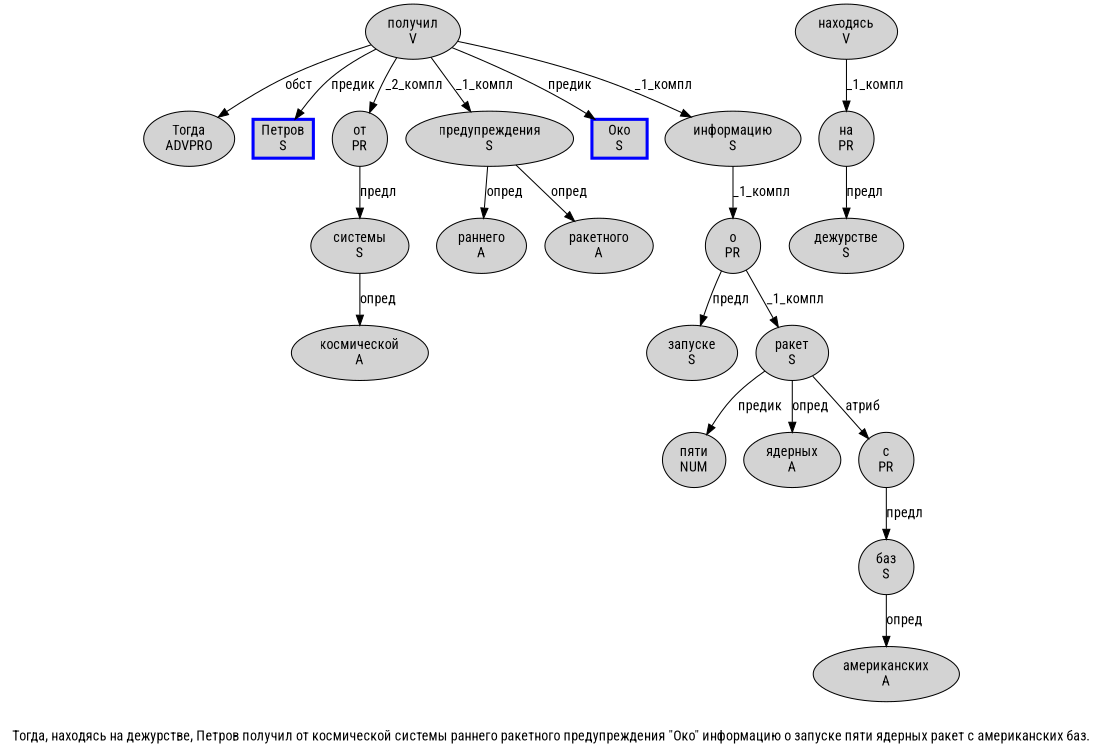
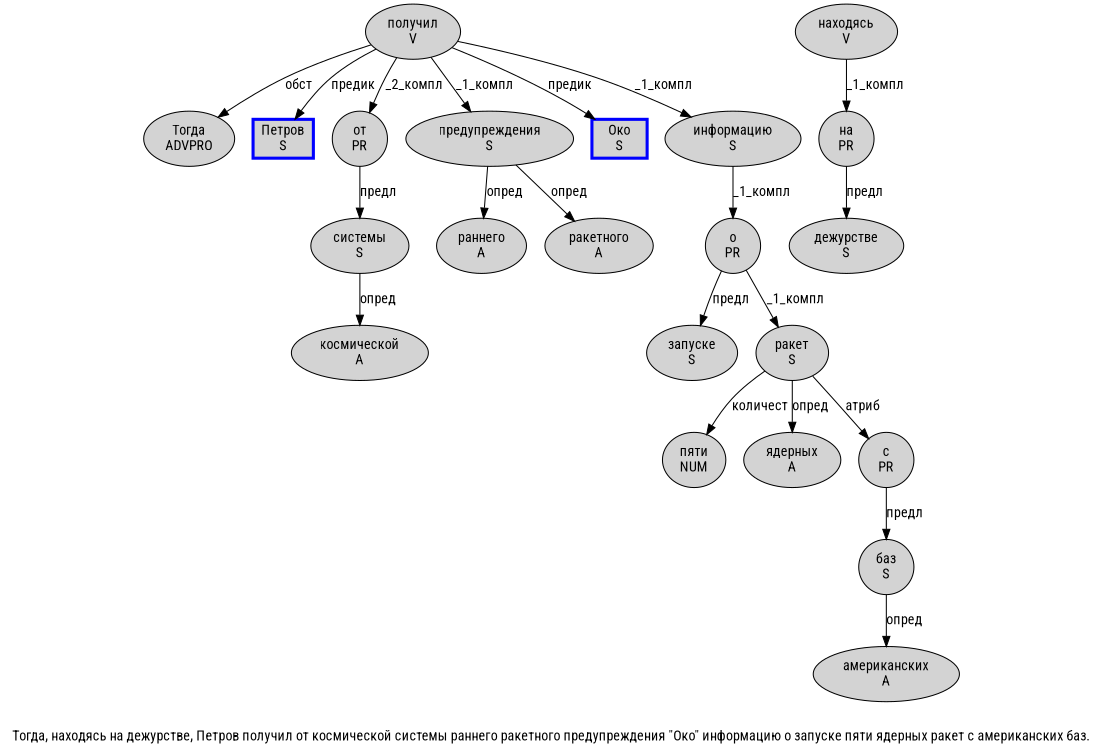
edge "ракет S" -> "пяти NUM": label "предик" -> "количест"
